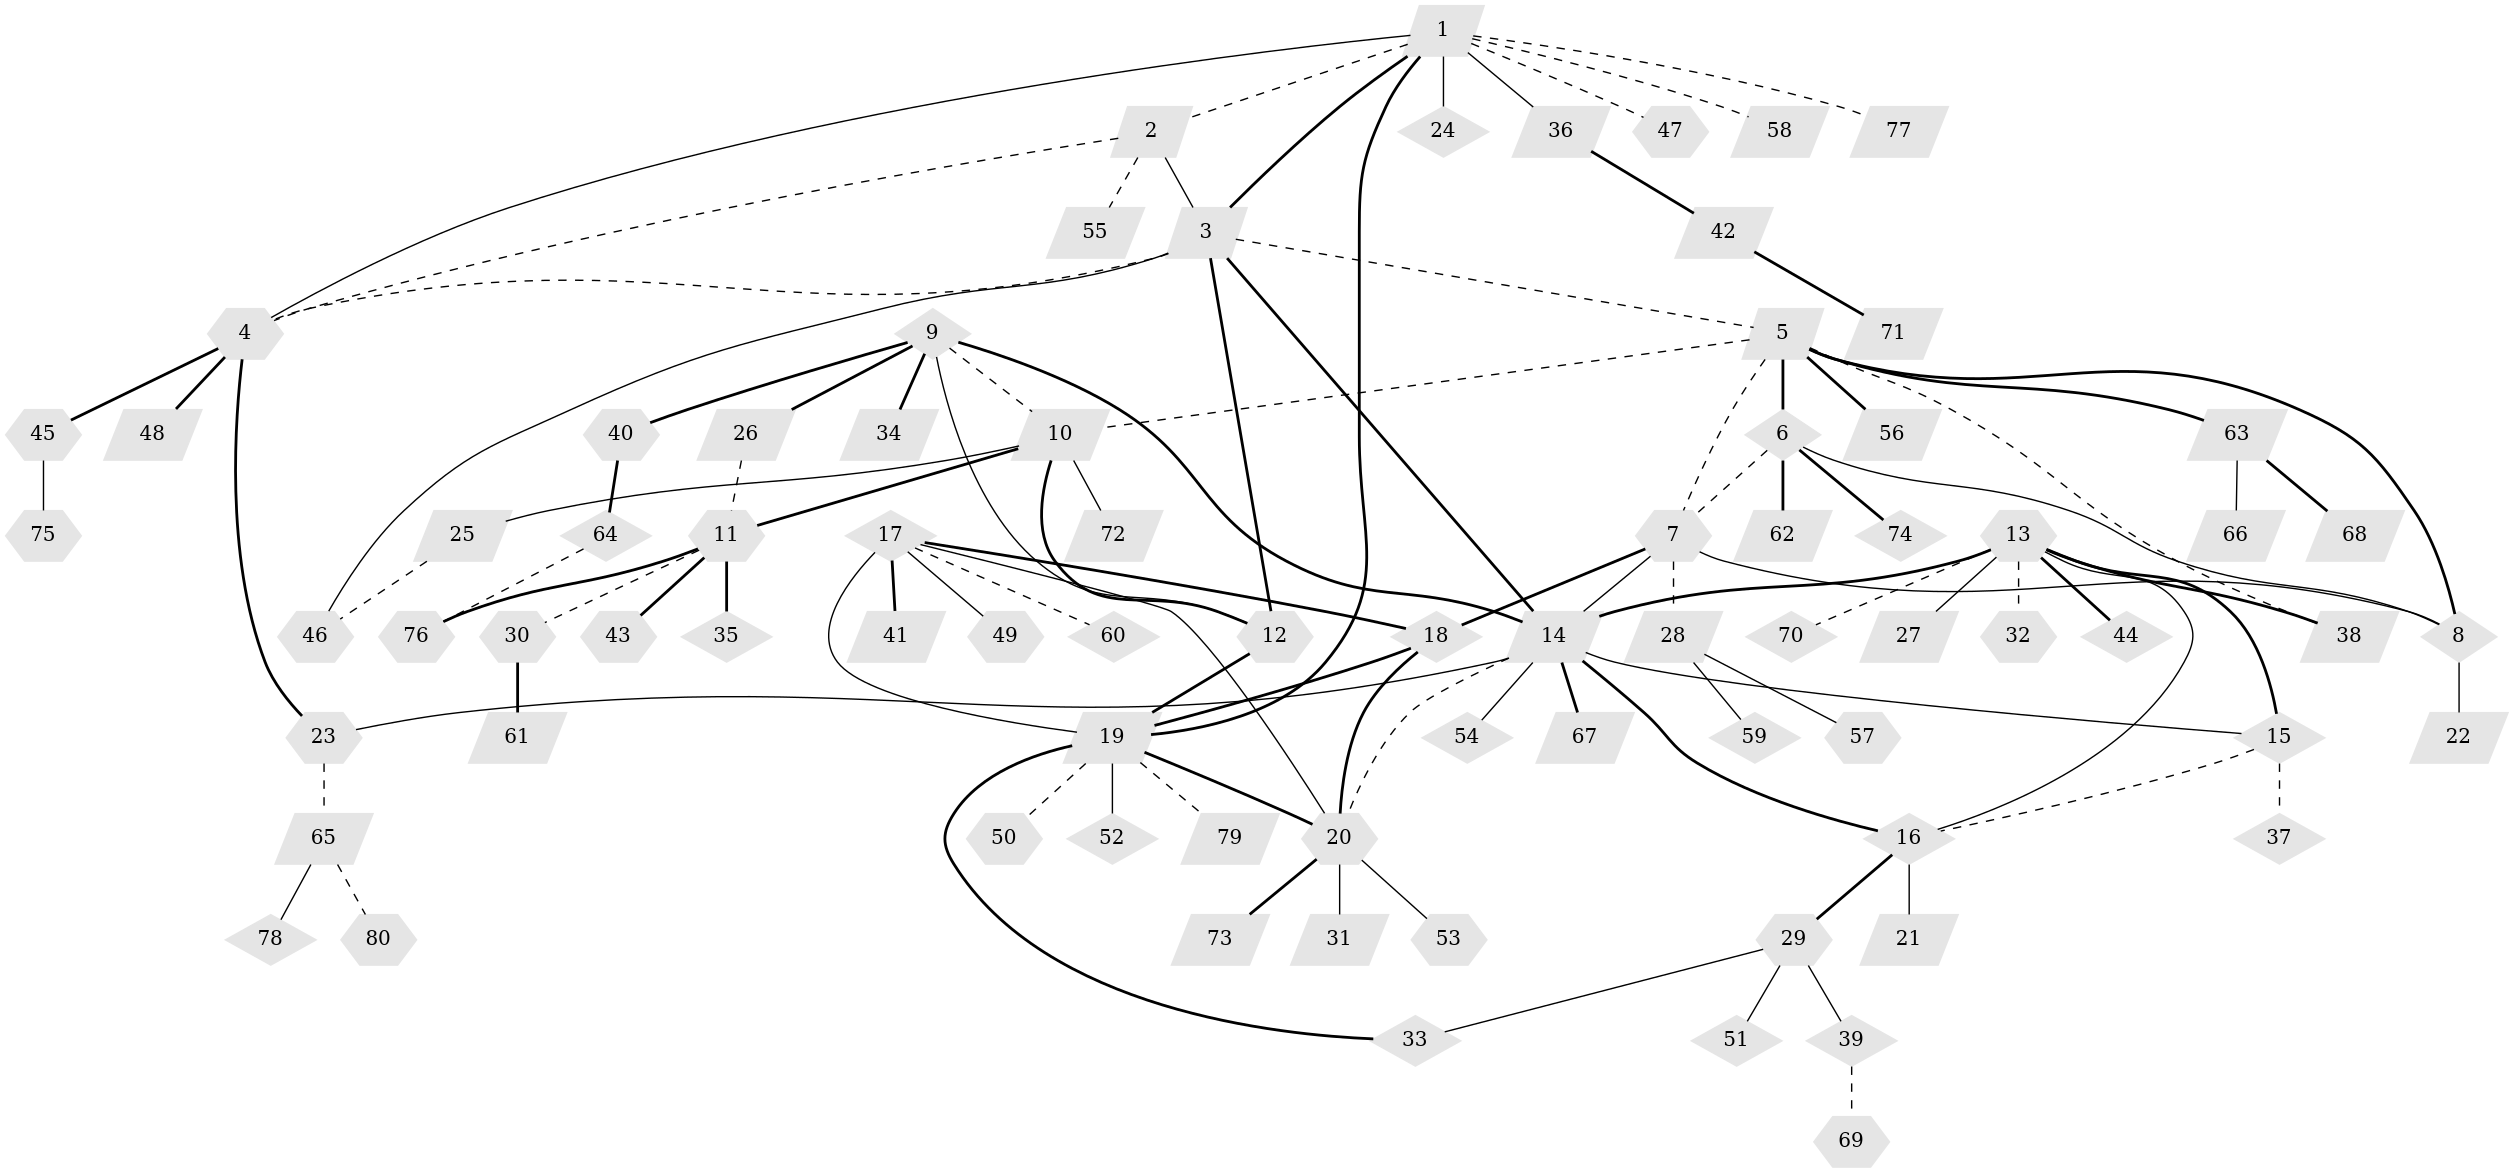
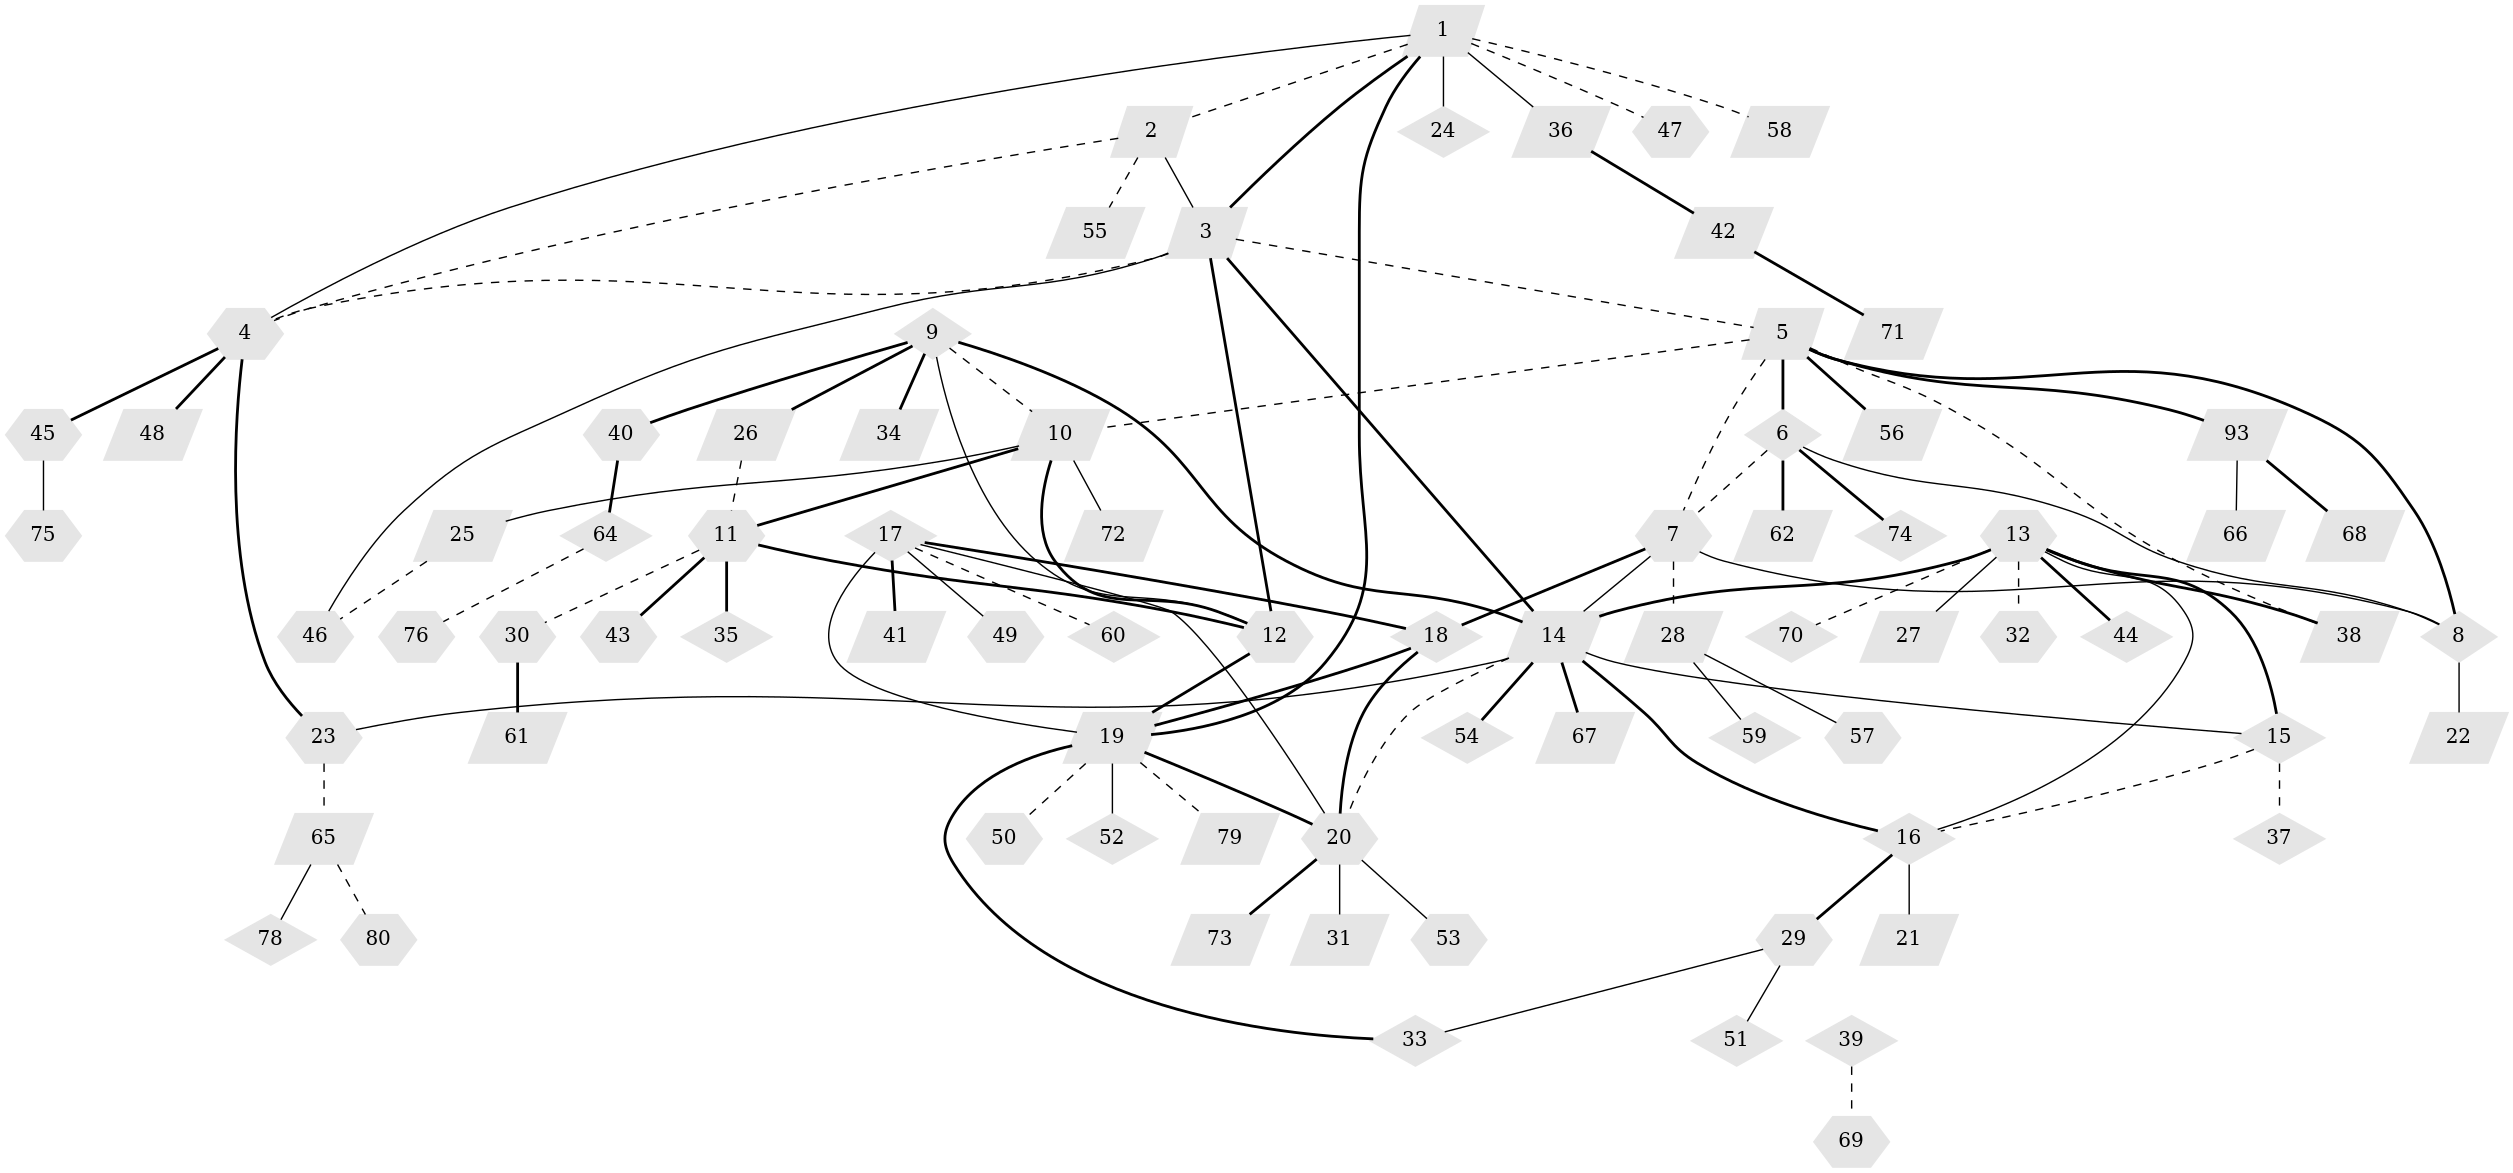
node "77": removed
node "63": label "63" -> "93"
edge "11" -- "76": now "11" -- "12"
edge "14" -- "54": style solid -> bold
edge "29" -- "39": removed
